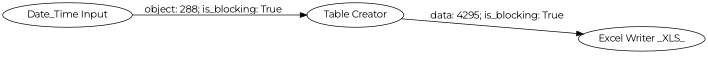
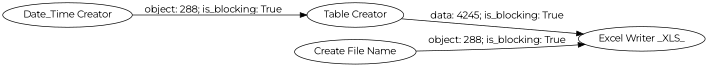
node "Date_Time Input": label "Date_Time Input" -> "Date_Time Creator"
edge "Table Creator" -> "Excel Writer _XLS_": label "data: 4295; is_blocking: True" -> "data: 4245; is_blocking: True"
node "Create File Name": added
